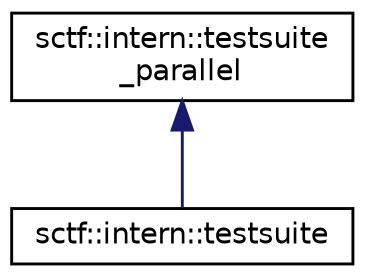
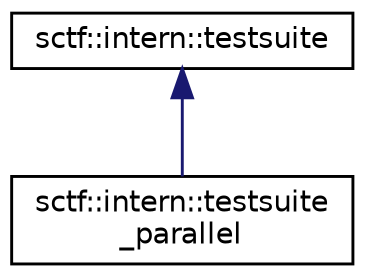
edge "sctf::intern::testsuite" -> "sctf::intern::testsuite _parallel": reversed
